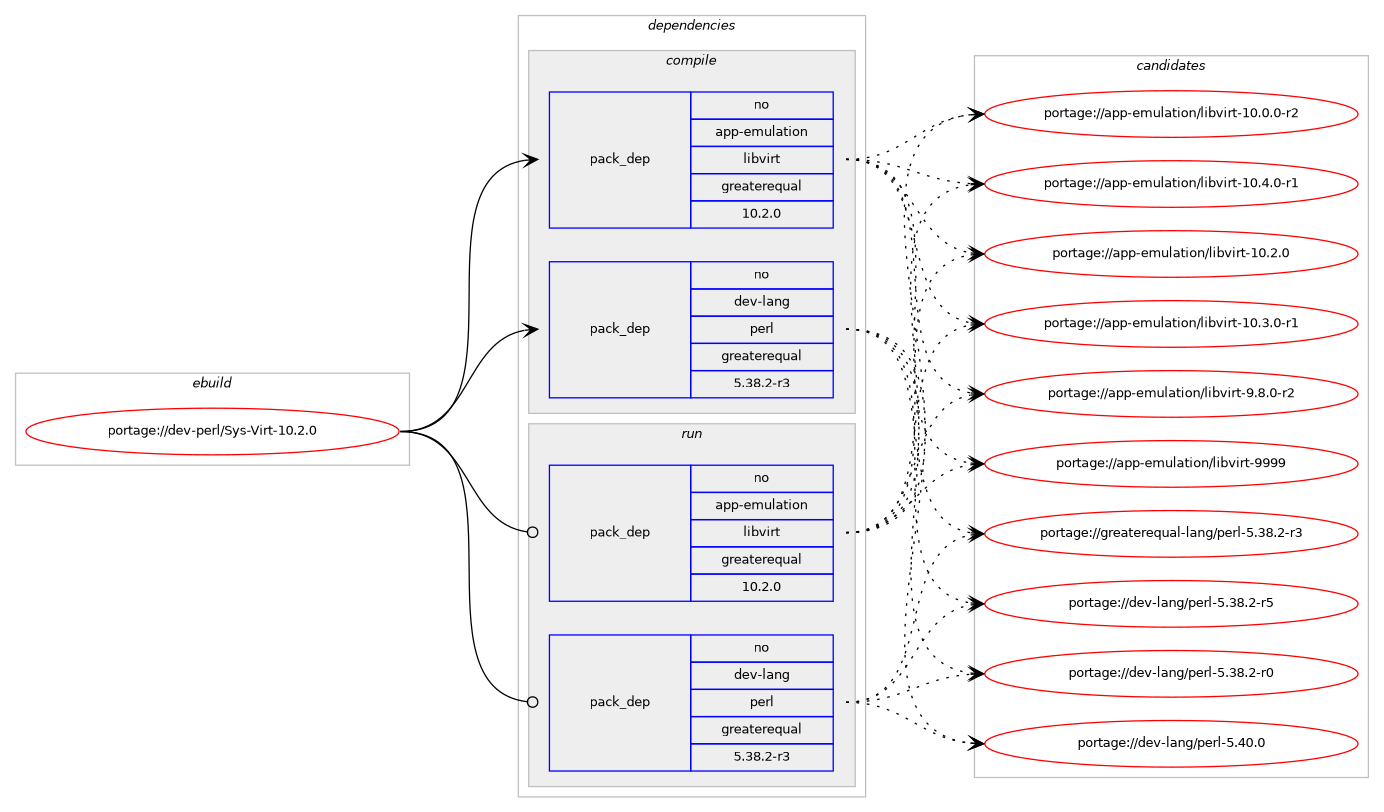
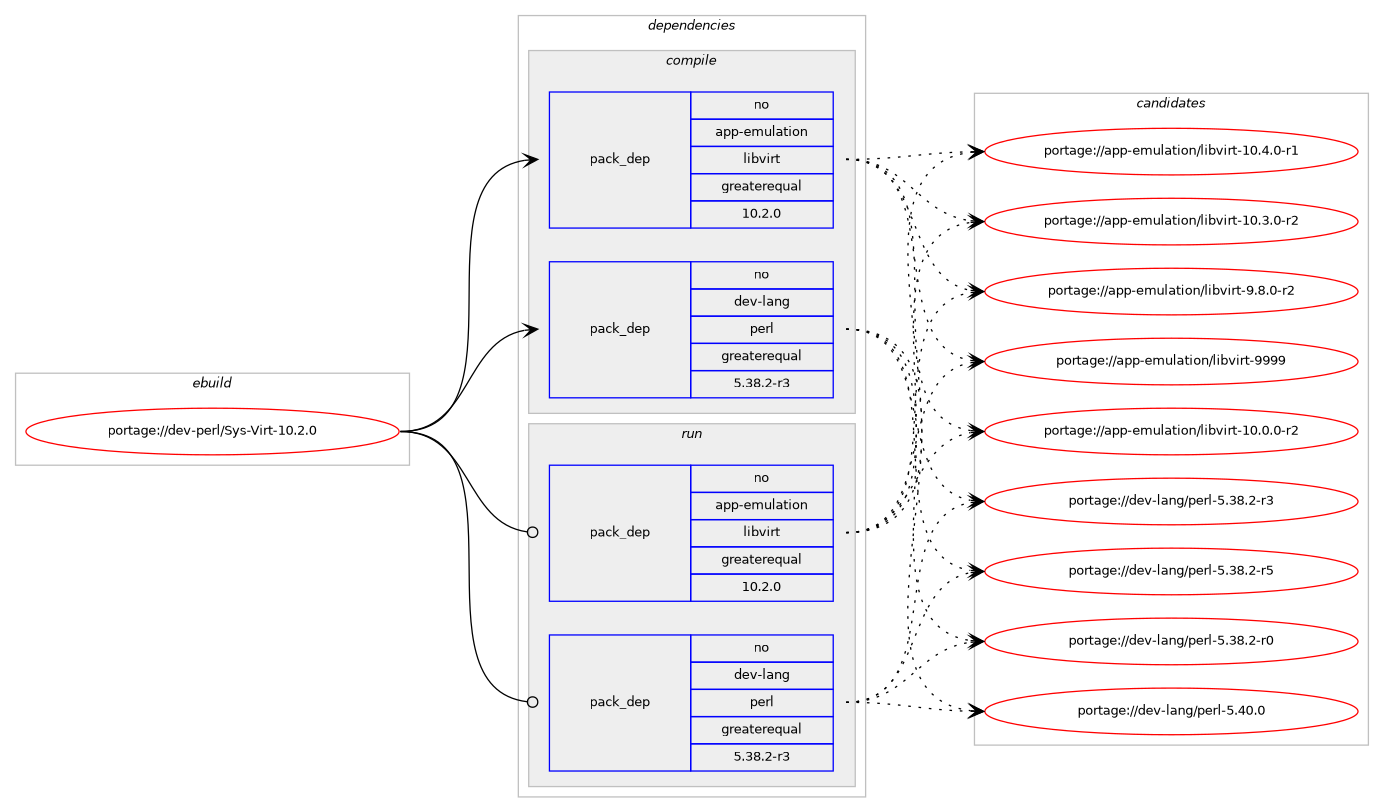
node "portage://app-emulation/libvirt-10.2.0": removed
node "portage://app-emulation/libvirt-10.3.0-r1": label "portage://app-emulation/libvirt-10.3.0-r1" -> "portage://app-emulation/libvirt-10.3.0-r2"
node "portage://greaterequal-lang/perl-5.38.2-r3": label "portage://greaterequal-lang/perl-5.38.2-r3" -> "portage://dev-lang/perl-5.38.2-r3"
